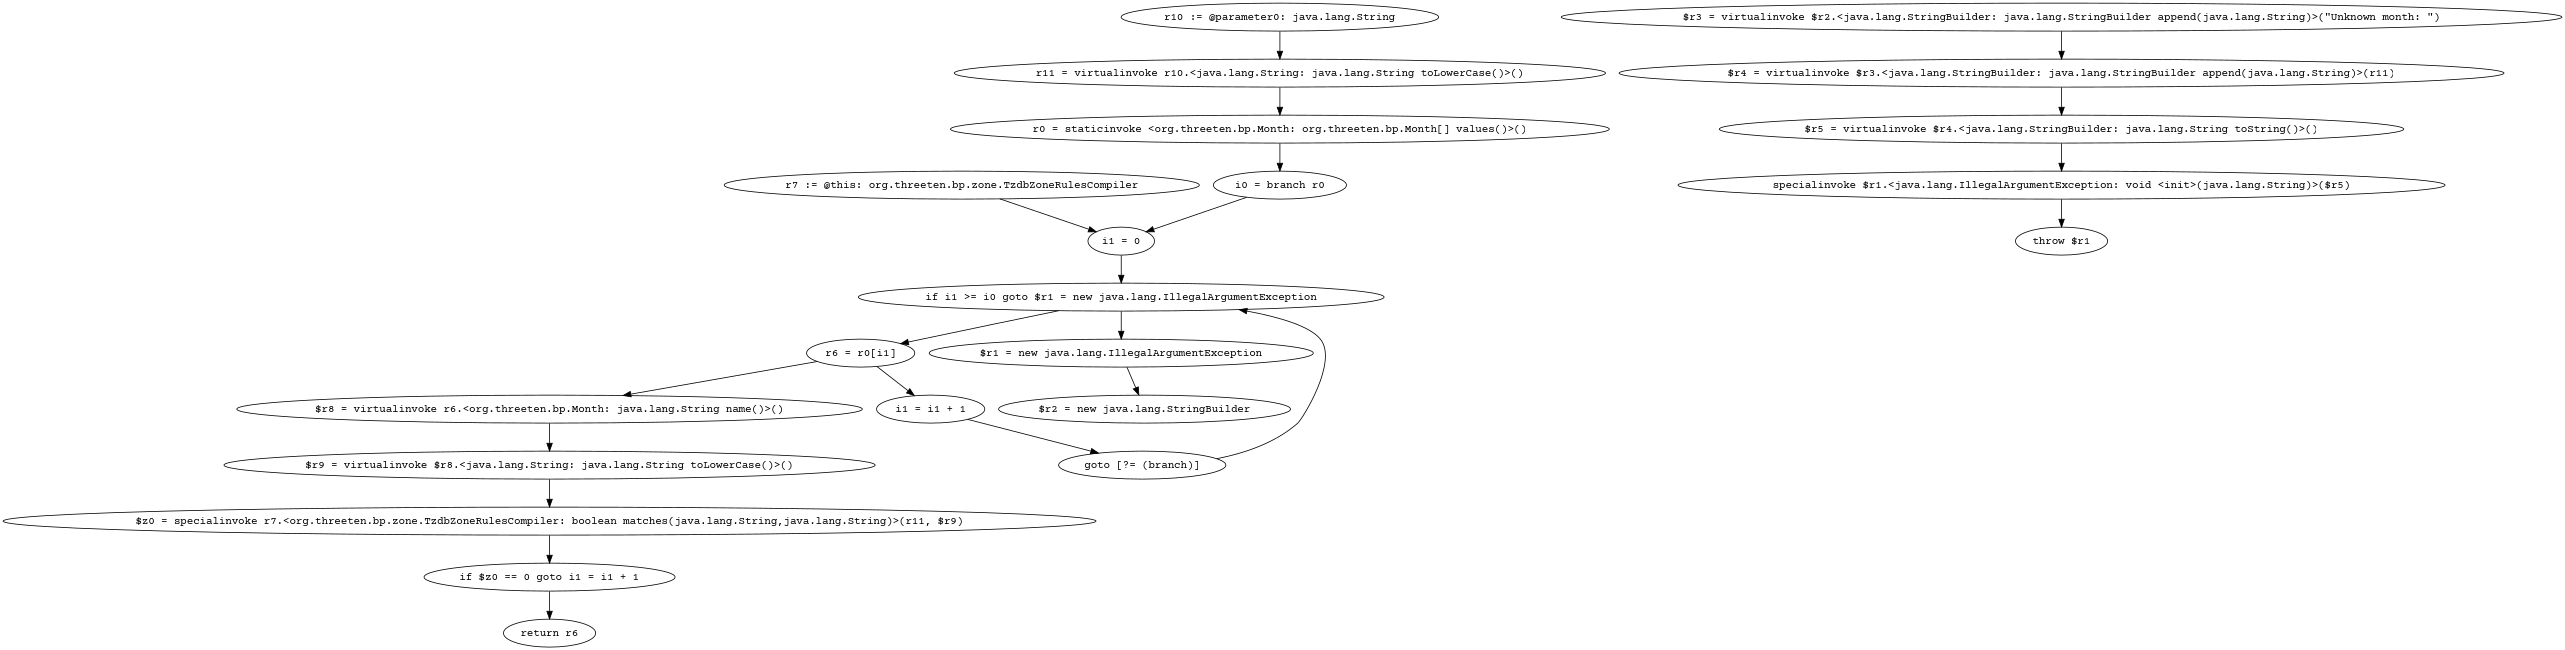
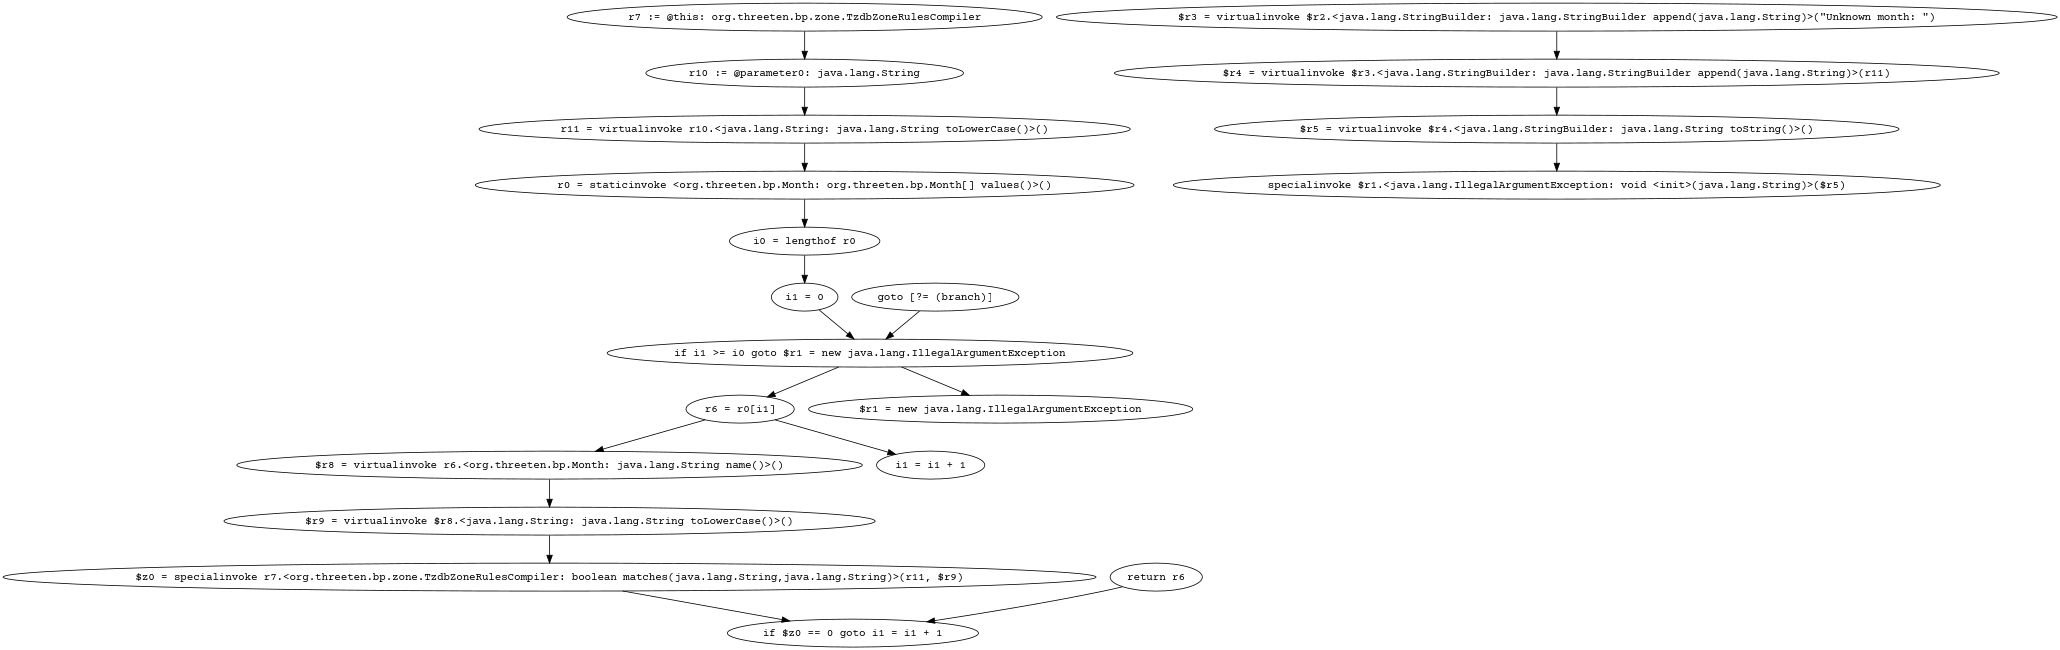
node "i0 = branch r0": label "i0 = branch r0" -> "i0 = lengthof r0"
edge "r7 := @this: org.threeten.bp.zone.TzdbZoneRulesCompiler" -> "i1 = 0": now "r7 := @this: org.threeten.bp.zone.TzdbZoneRulesCompiler" -> "r10 := @parameter0: java.lang.String"
node "throw $r1": removed
node "$r2 = new java.lang.StringBuilder": removed
edge "i1 = i1 + 1" -> "goto [?= (branch)]": removed
edge "if $z0 == 0 goto i1 = i1 + 1" -> "return r6": reversed
